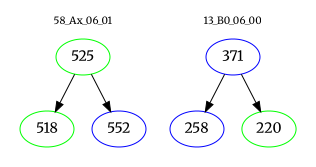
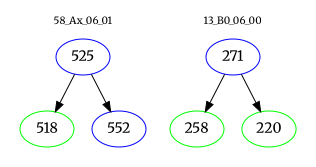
node "525": color green -> blue
node "371": label "371" -> "271"
node "258": color blue -> green
